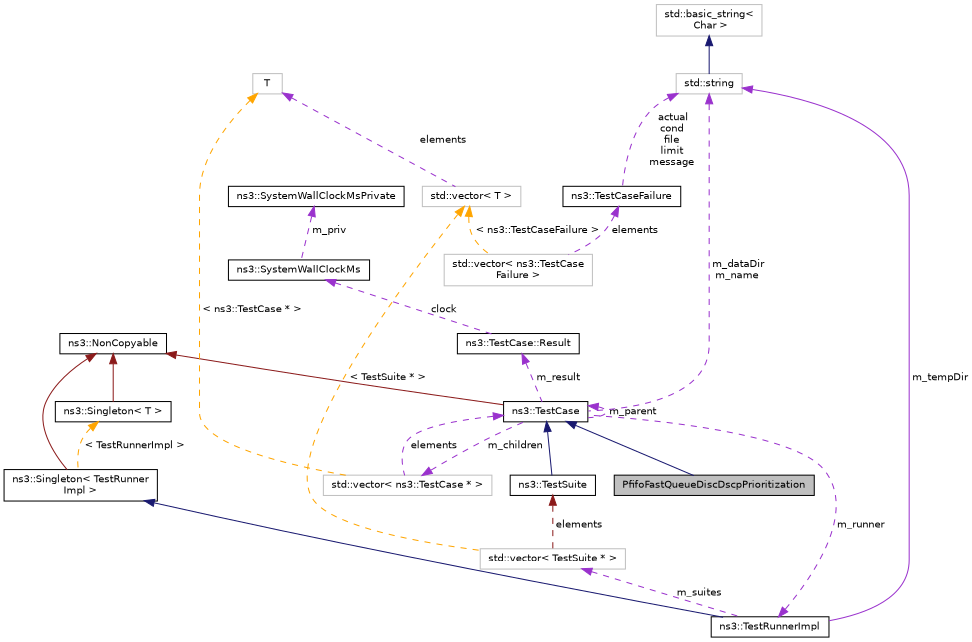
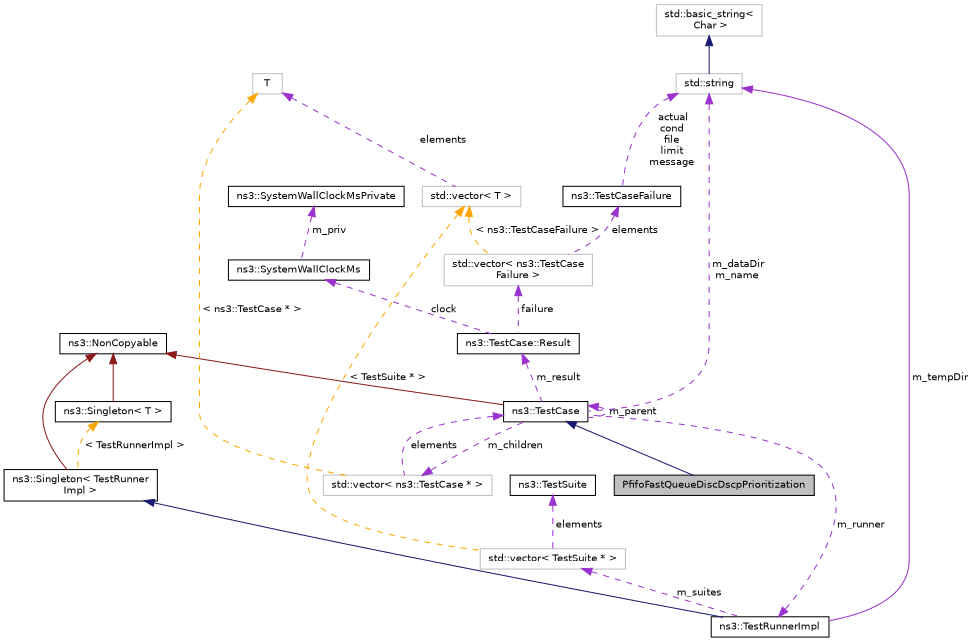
edge "ns3::TestCase::Result" -> "std::vector< ns3::TestCase Failure >": added, label "failure"
edge "ns3::TestSuite" -> "ns3::TestCase": removed
edge "std::vector< TestSuite * >" -> "ns3::TestSuite": color firebrick4 -> darkorchid3
